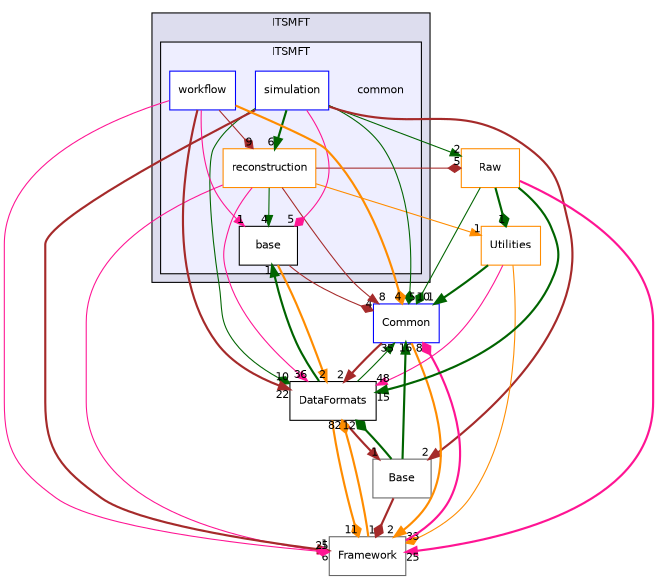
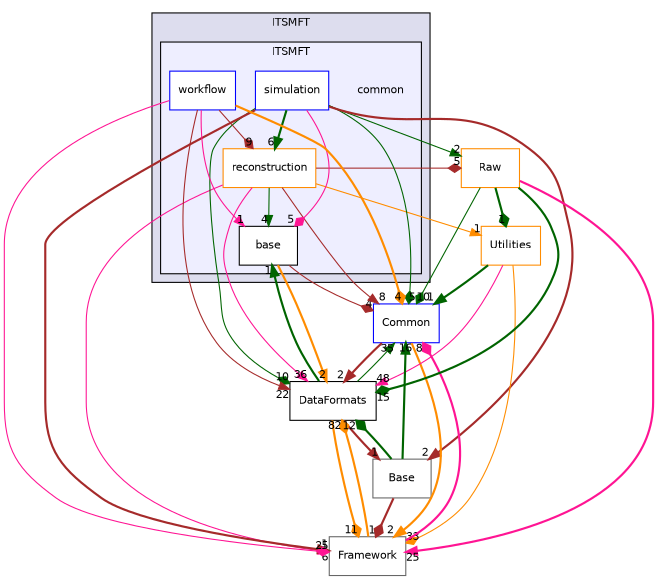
edge "workflow" -> "DataFormats": style bold -> solid
edge "Raw" -> "DataFormats": arrowhead normal -> diamond
